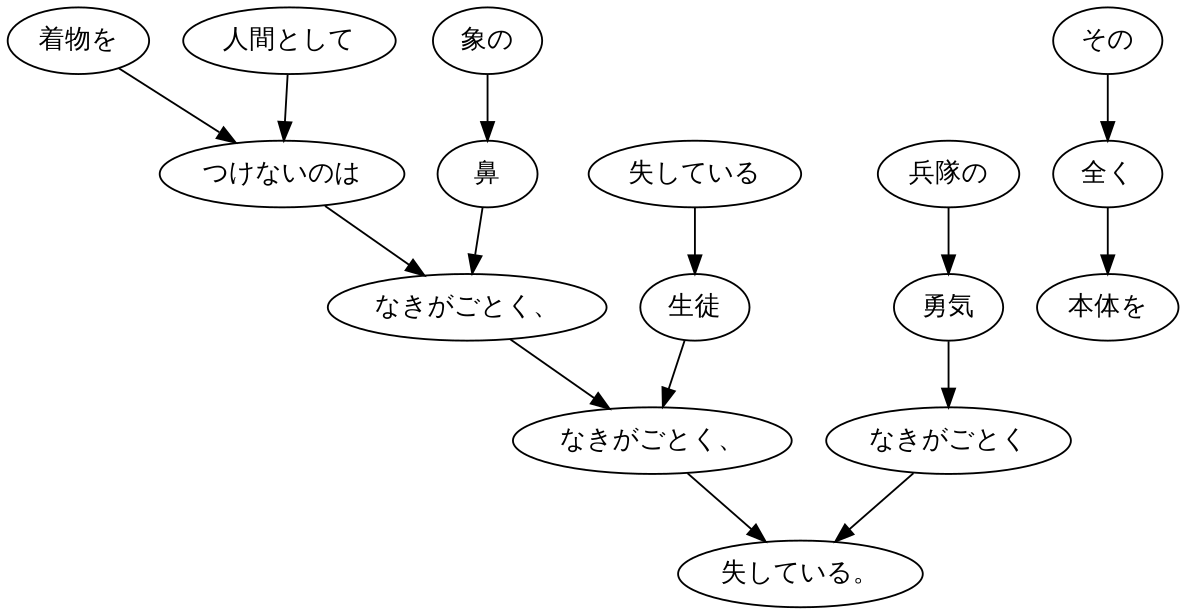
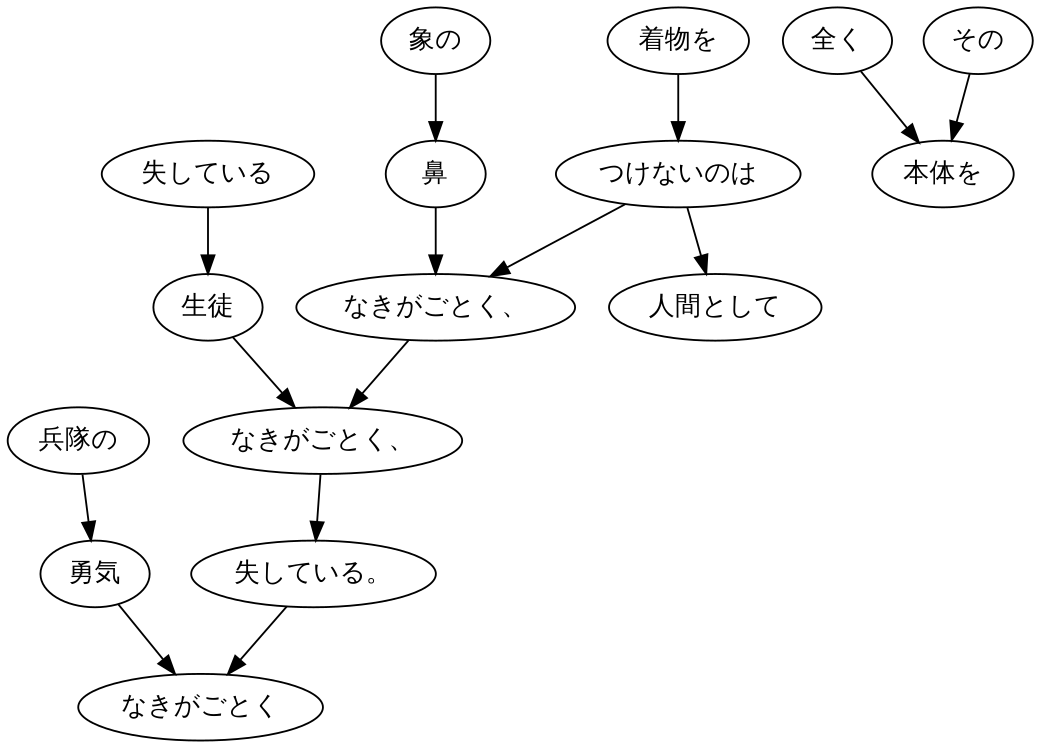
edge "人間として" -> "つけないのは": reversed
edge "その" -> "全く": now "その" -> "本体を"
edge "なきがごとく" -> "失している。": reversed
